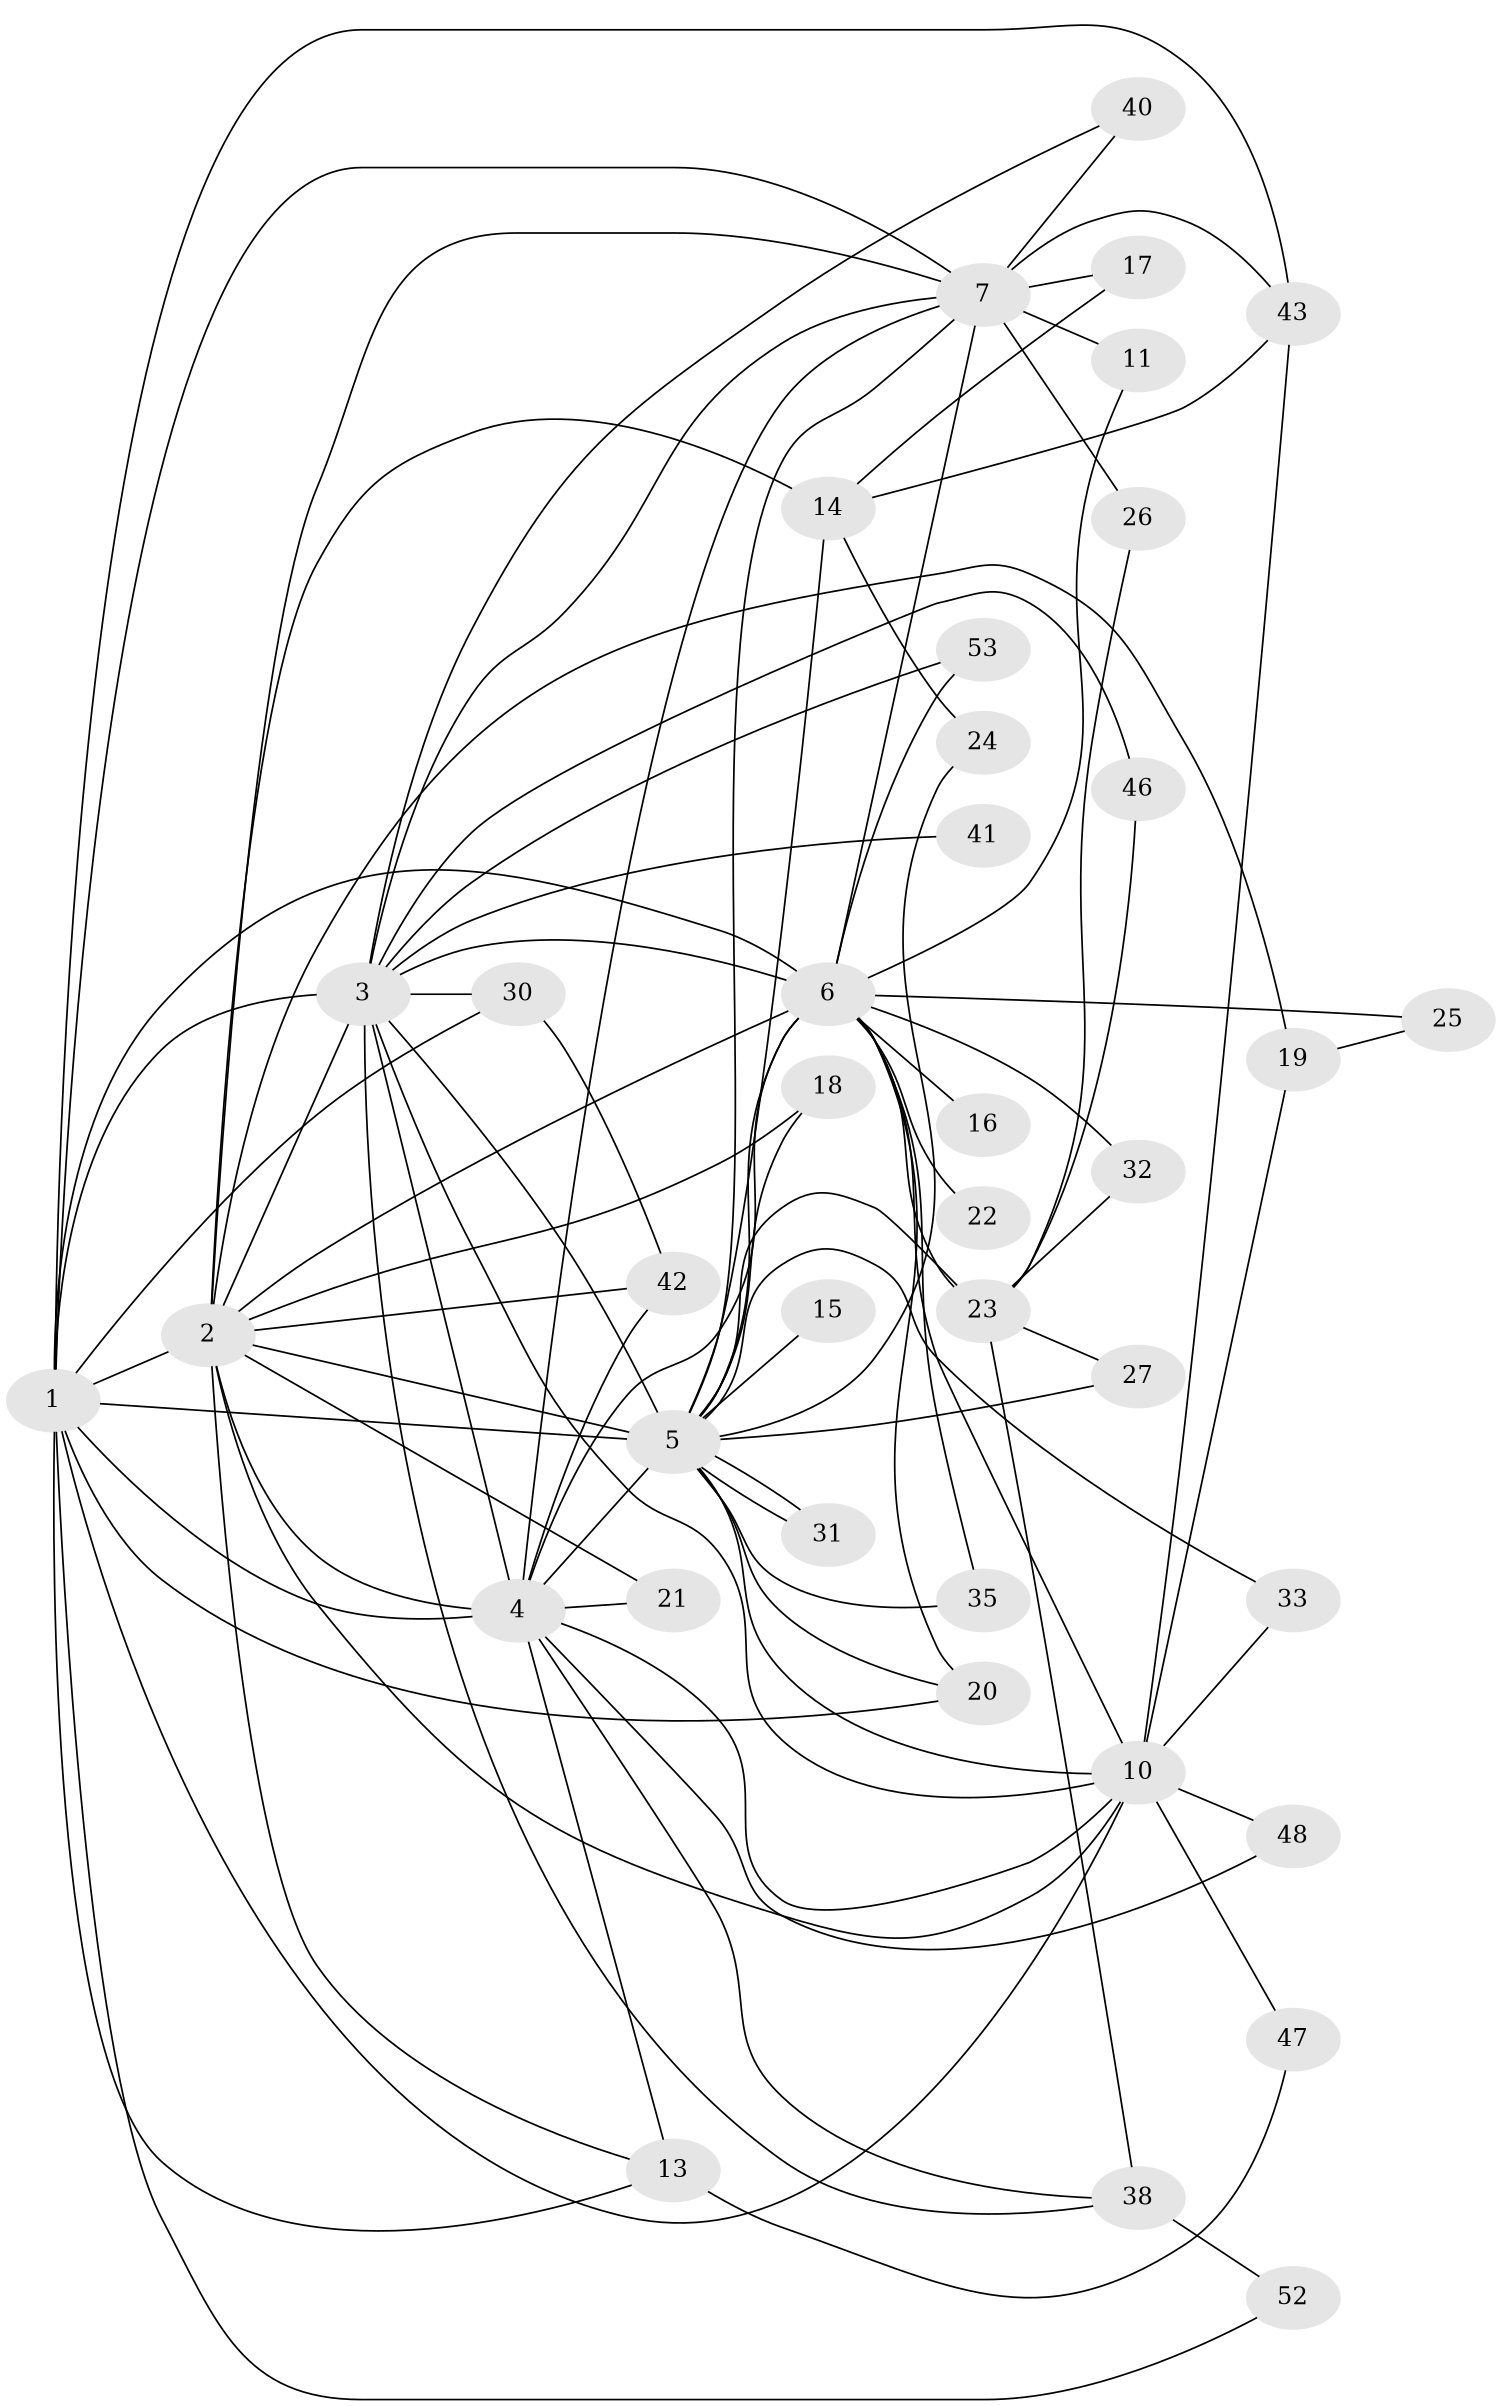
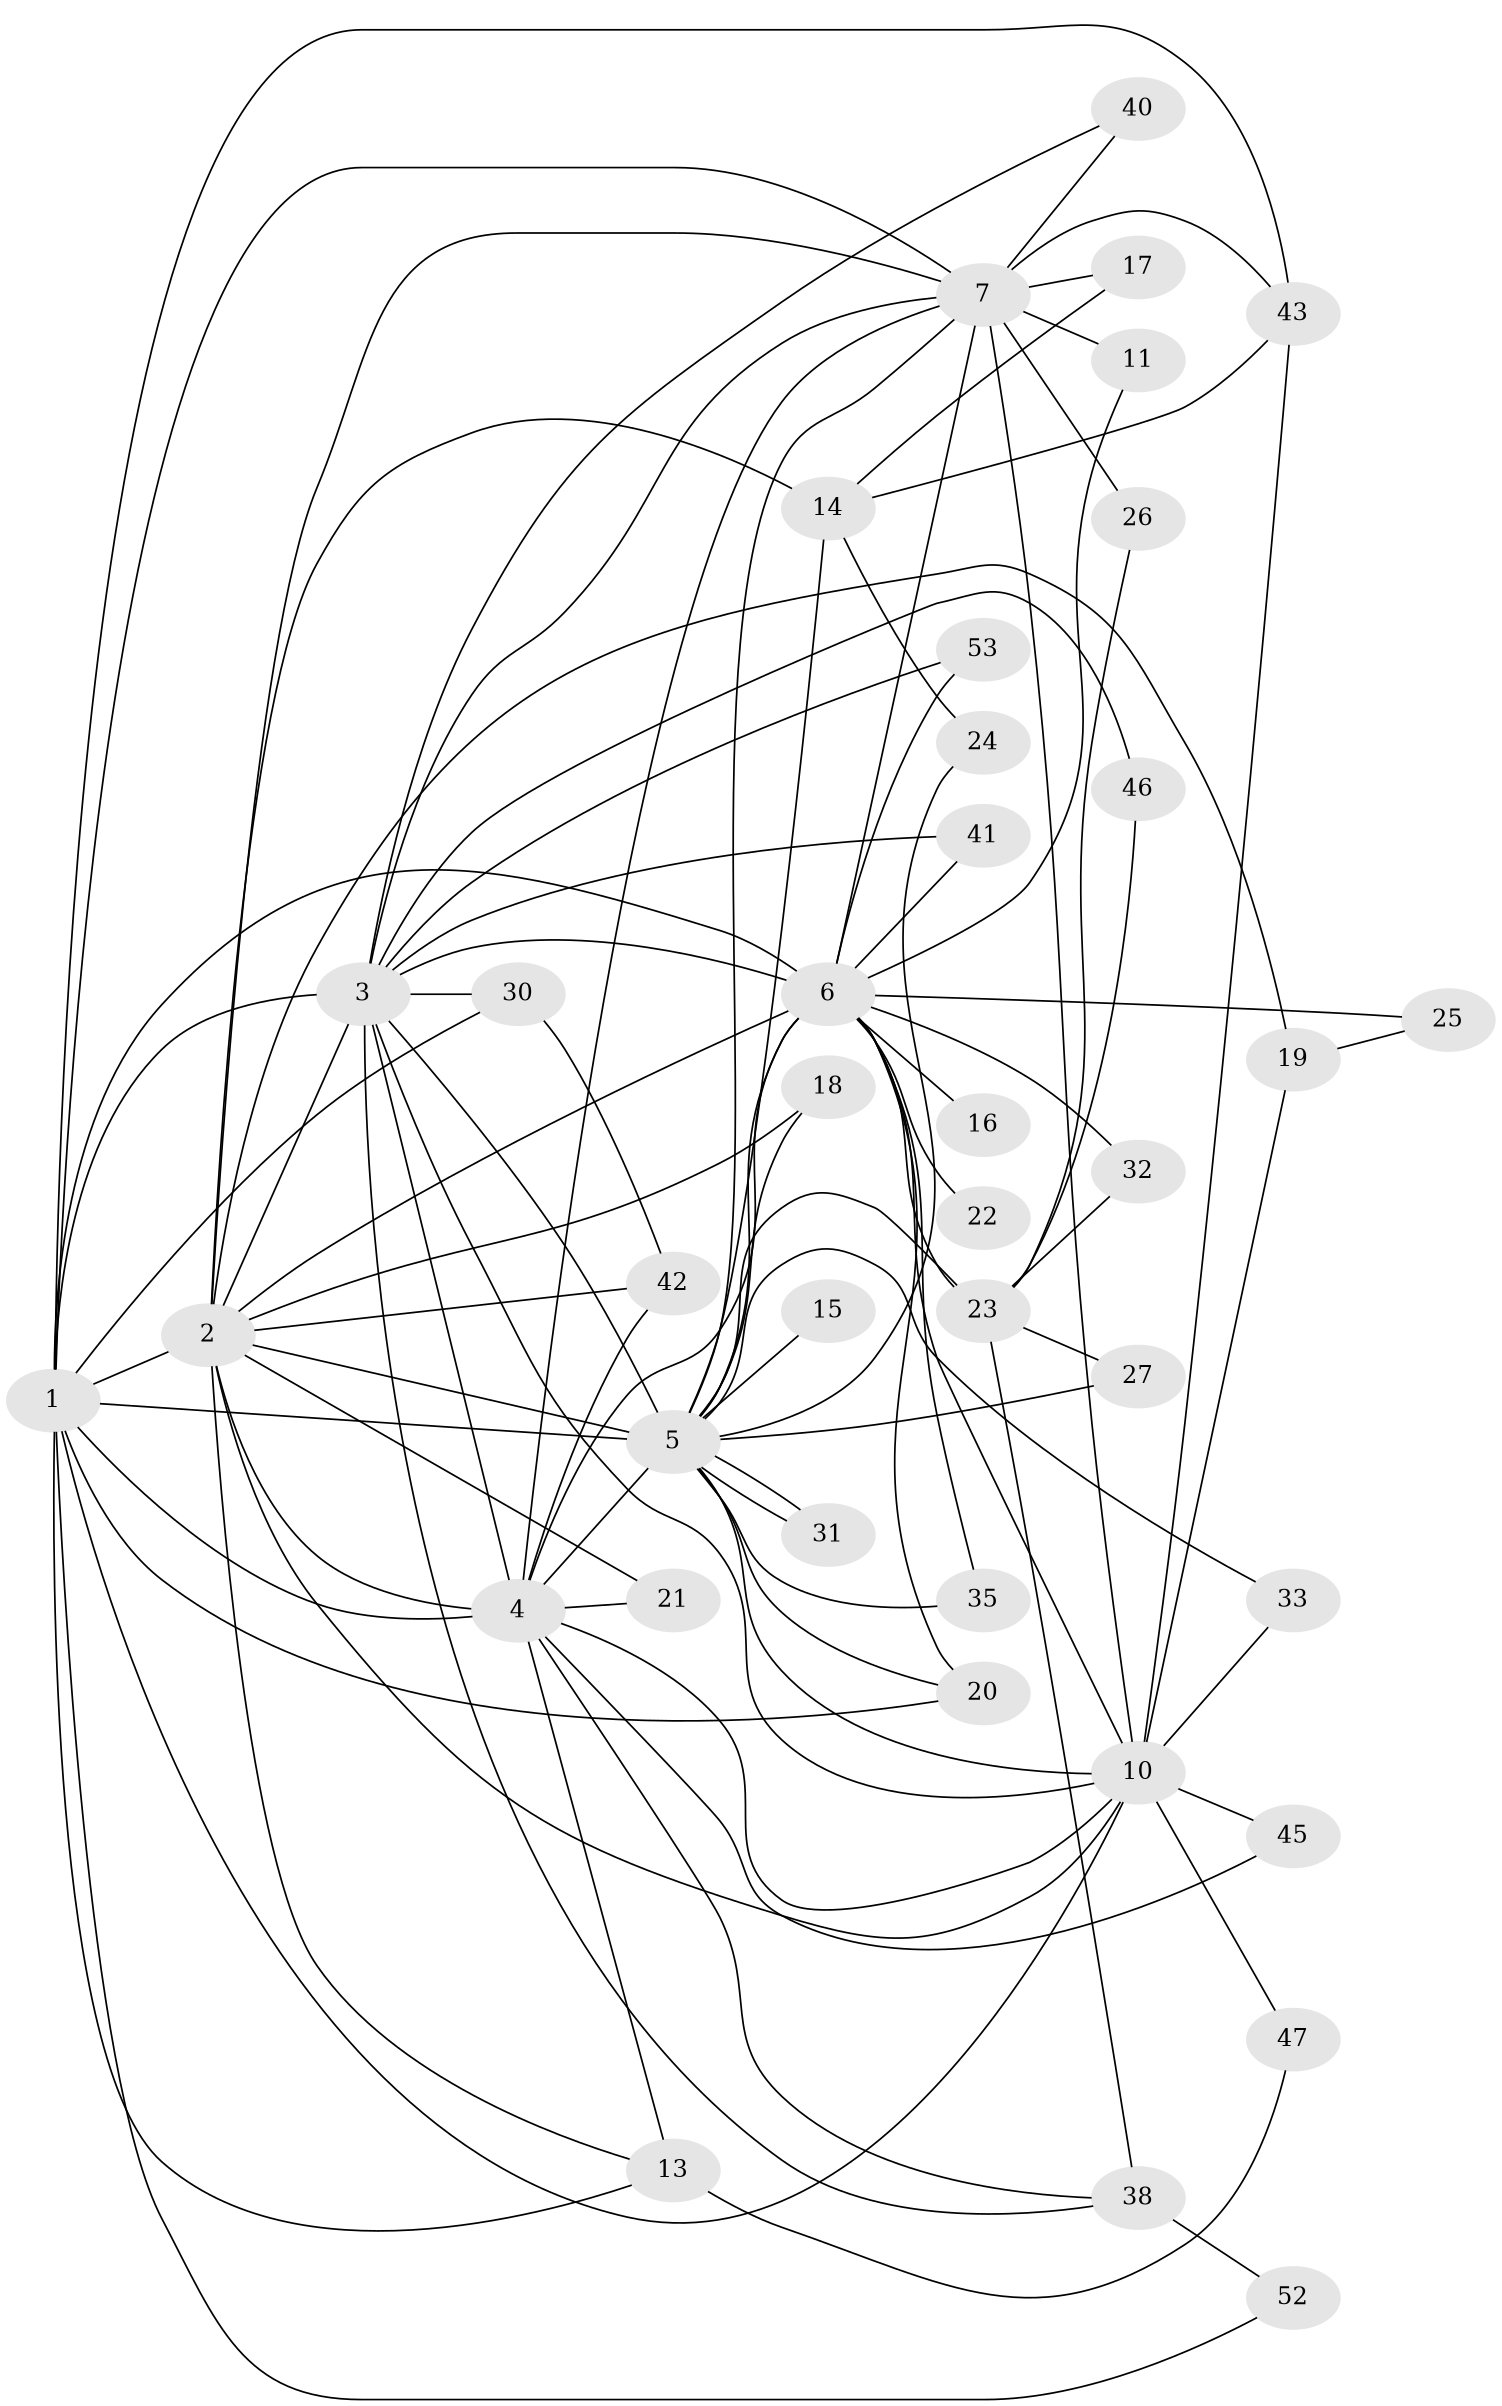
edge "41" -- "6": added
edge "7" -- "10": added
node "48": label "48" -> "45"
